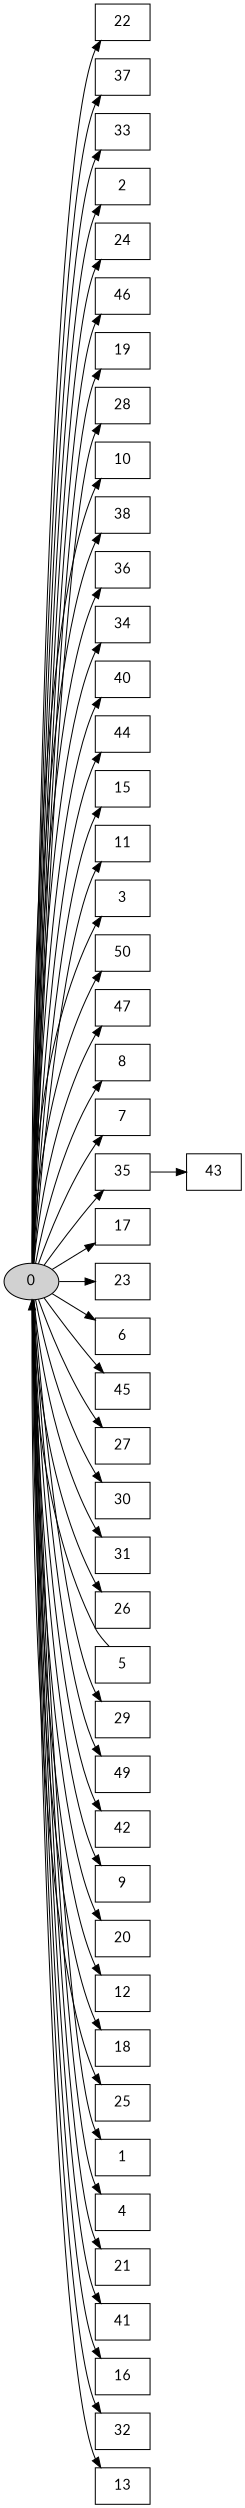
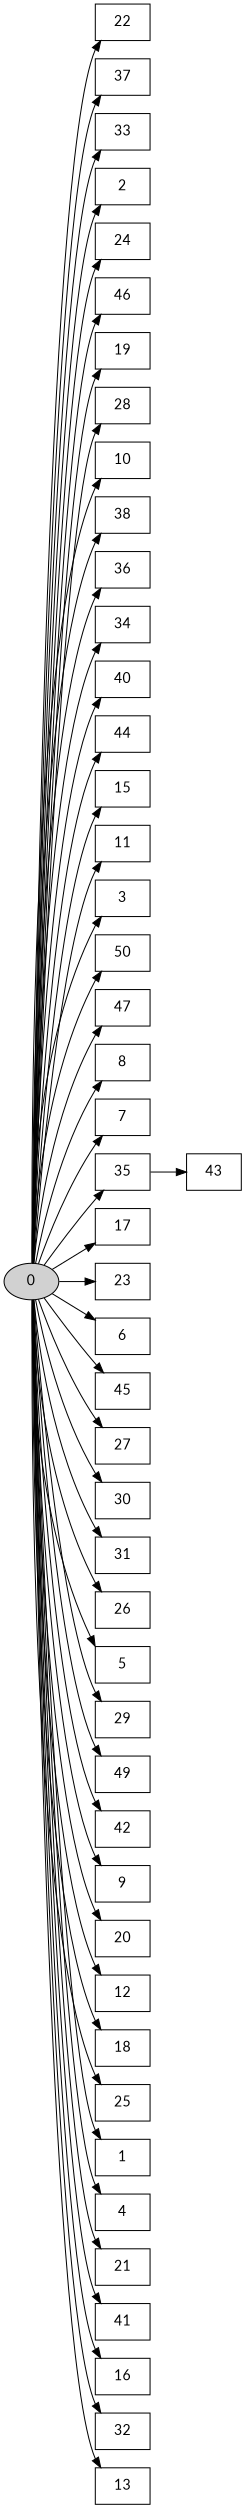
edge "5" -> "0": reversed
